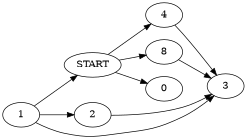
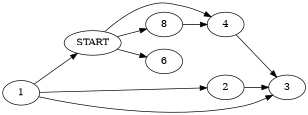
edge "8" -> "3": now "8" -> "4"
node "0": label "0" -> "6"
